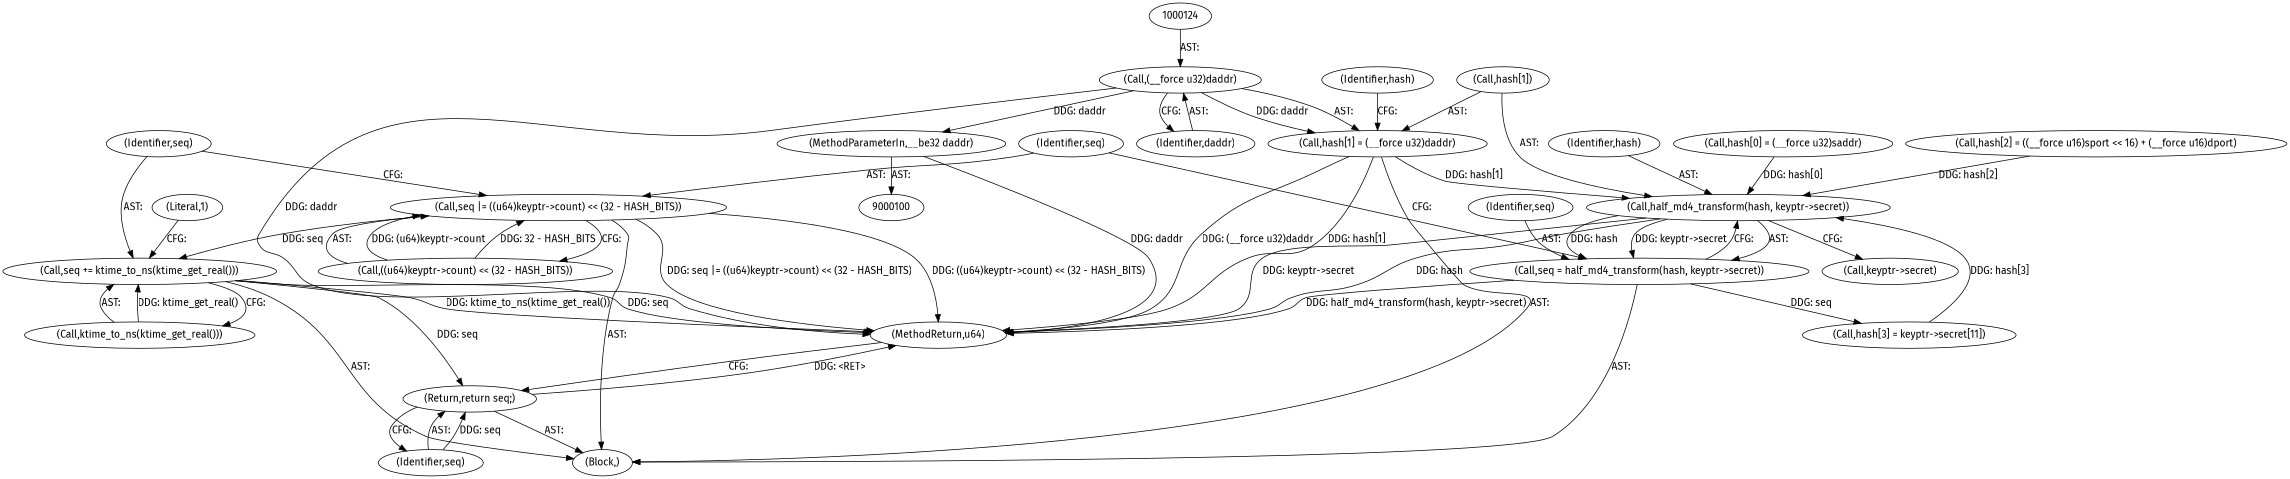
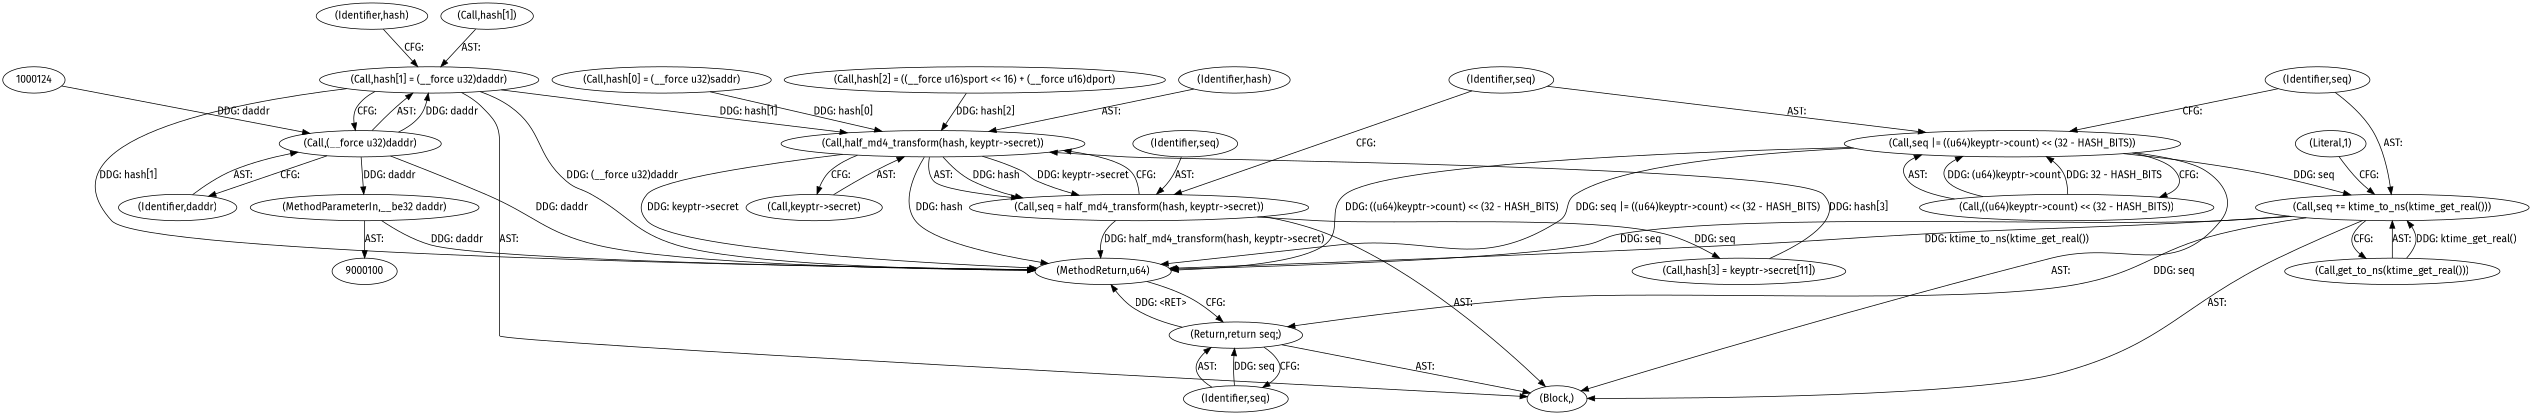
edge "1000124" -> "(Call,(__force u32)daddr)": label "AST: " -> "DDG: daddr"
edge "(Call,hash[1] = (__force u32)daddr)" -> "(Call,(__force u32)daddr)": added, label "CFG:"
edge "(Call,hash[1])" -> "(Call,half_md4_transform(hash, keyptr->secret))": now "(Call,keyptr->secret)" -> "(Call,half_md4_transform(hash, keyptr->secret))"
node "(Call,ktime_to_ns(ktime_get_real()))": label "(Call,ktime_to_ns(ktime_get_real()))" -> "(Call,get_to_ns(ktime_get_real()))"
